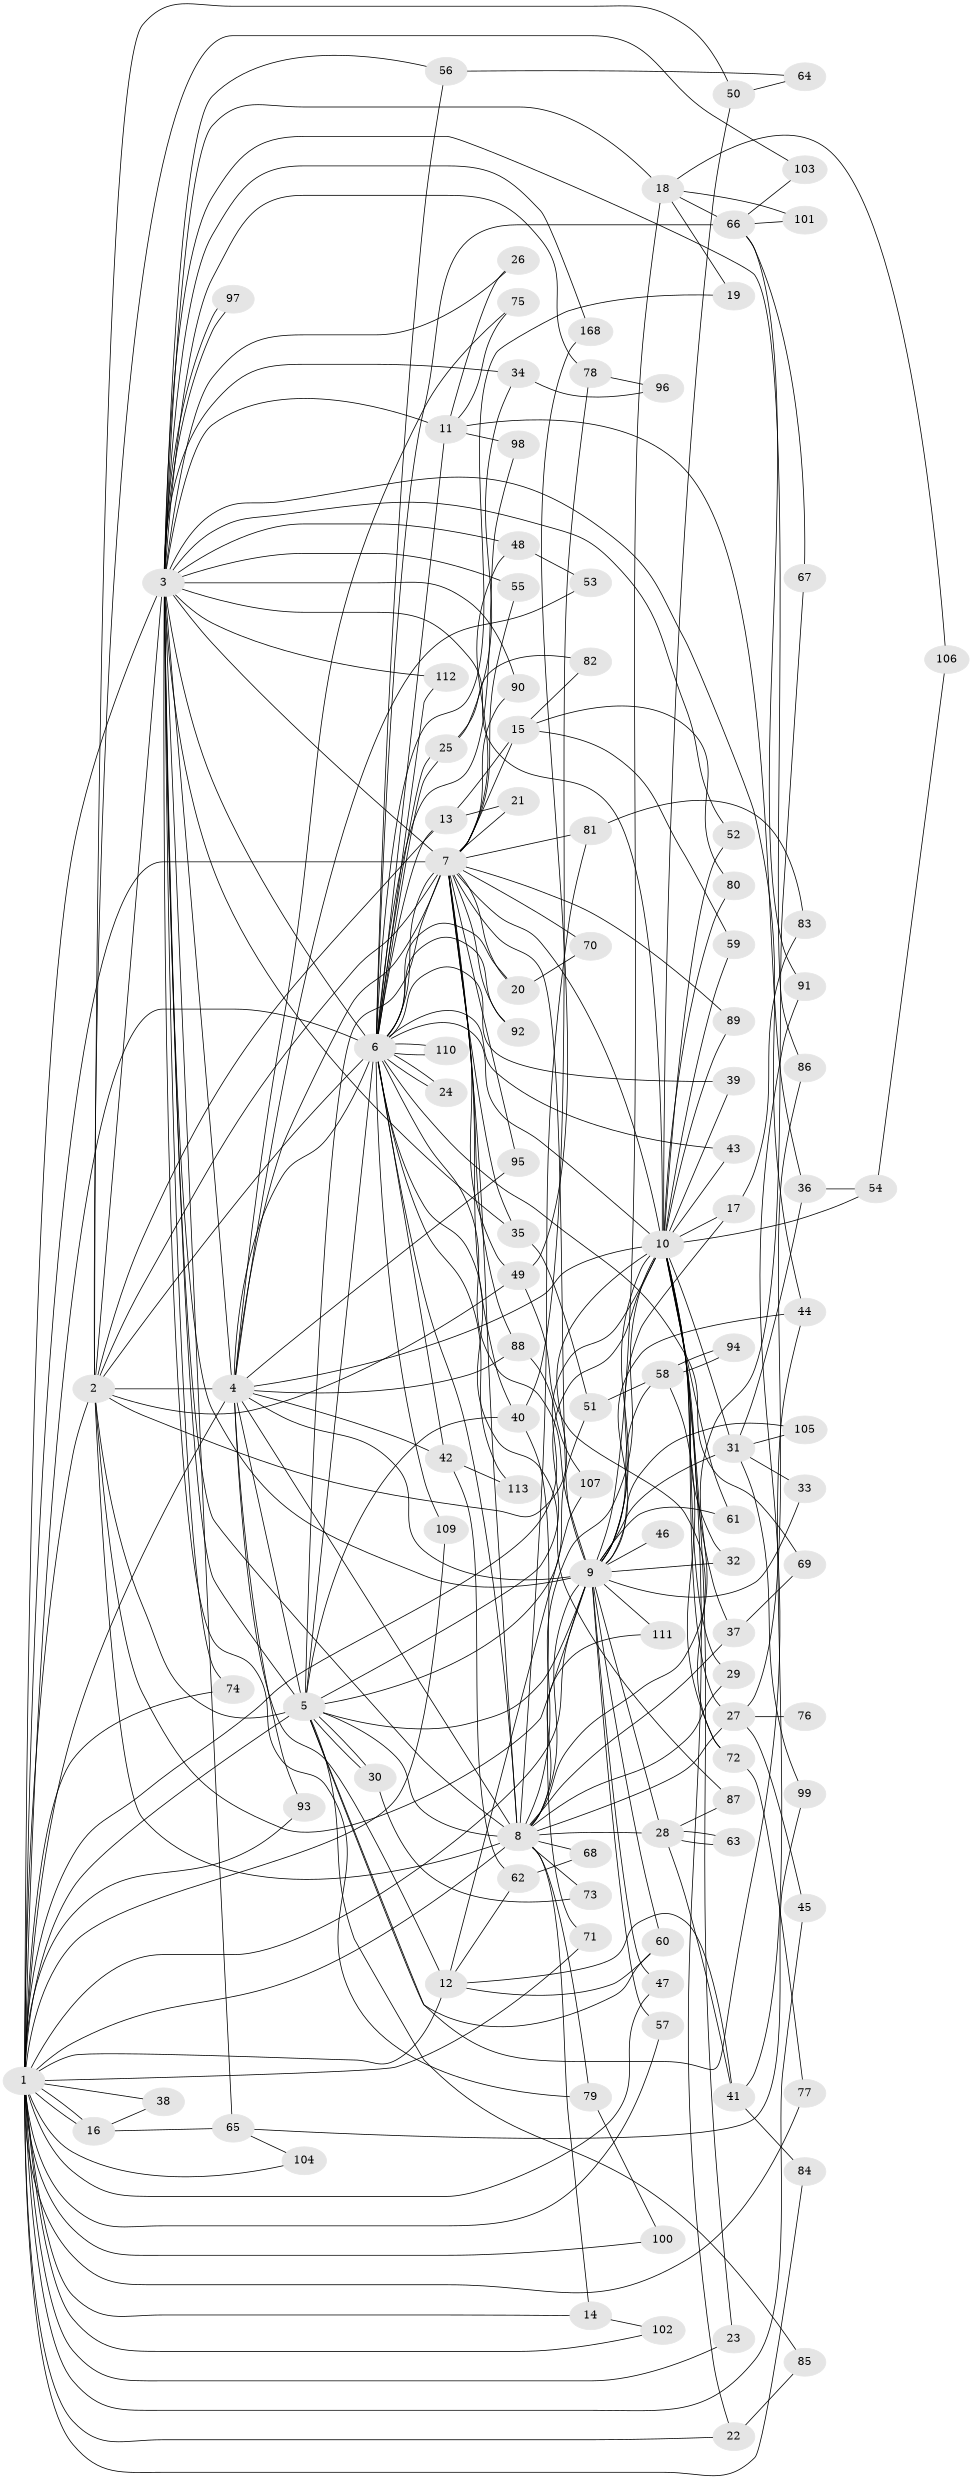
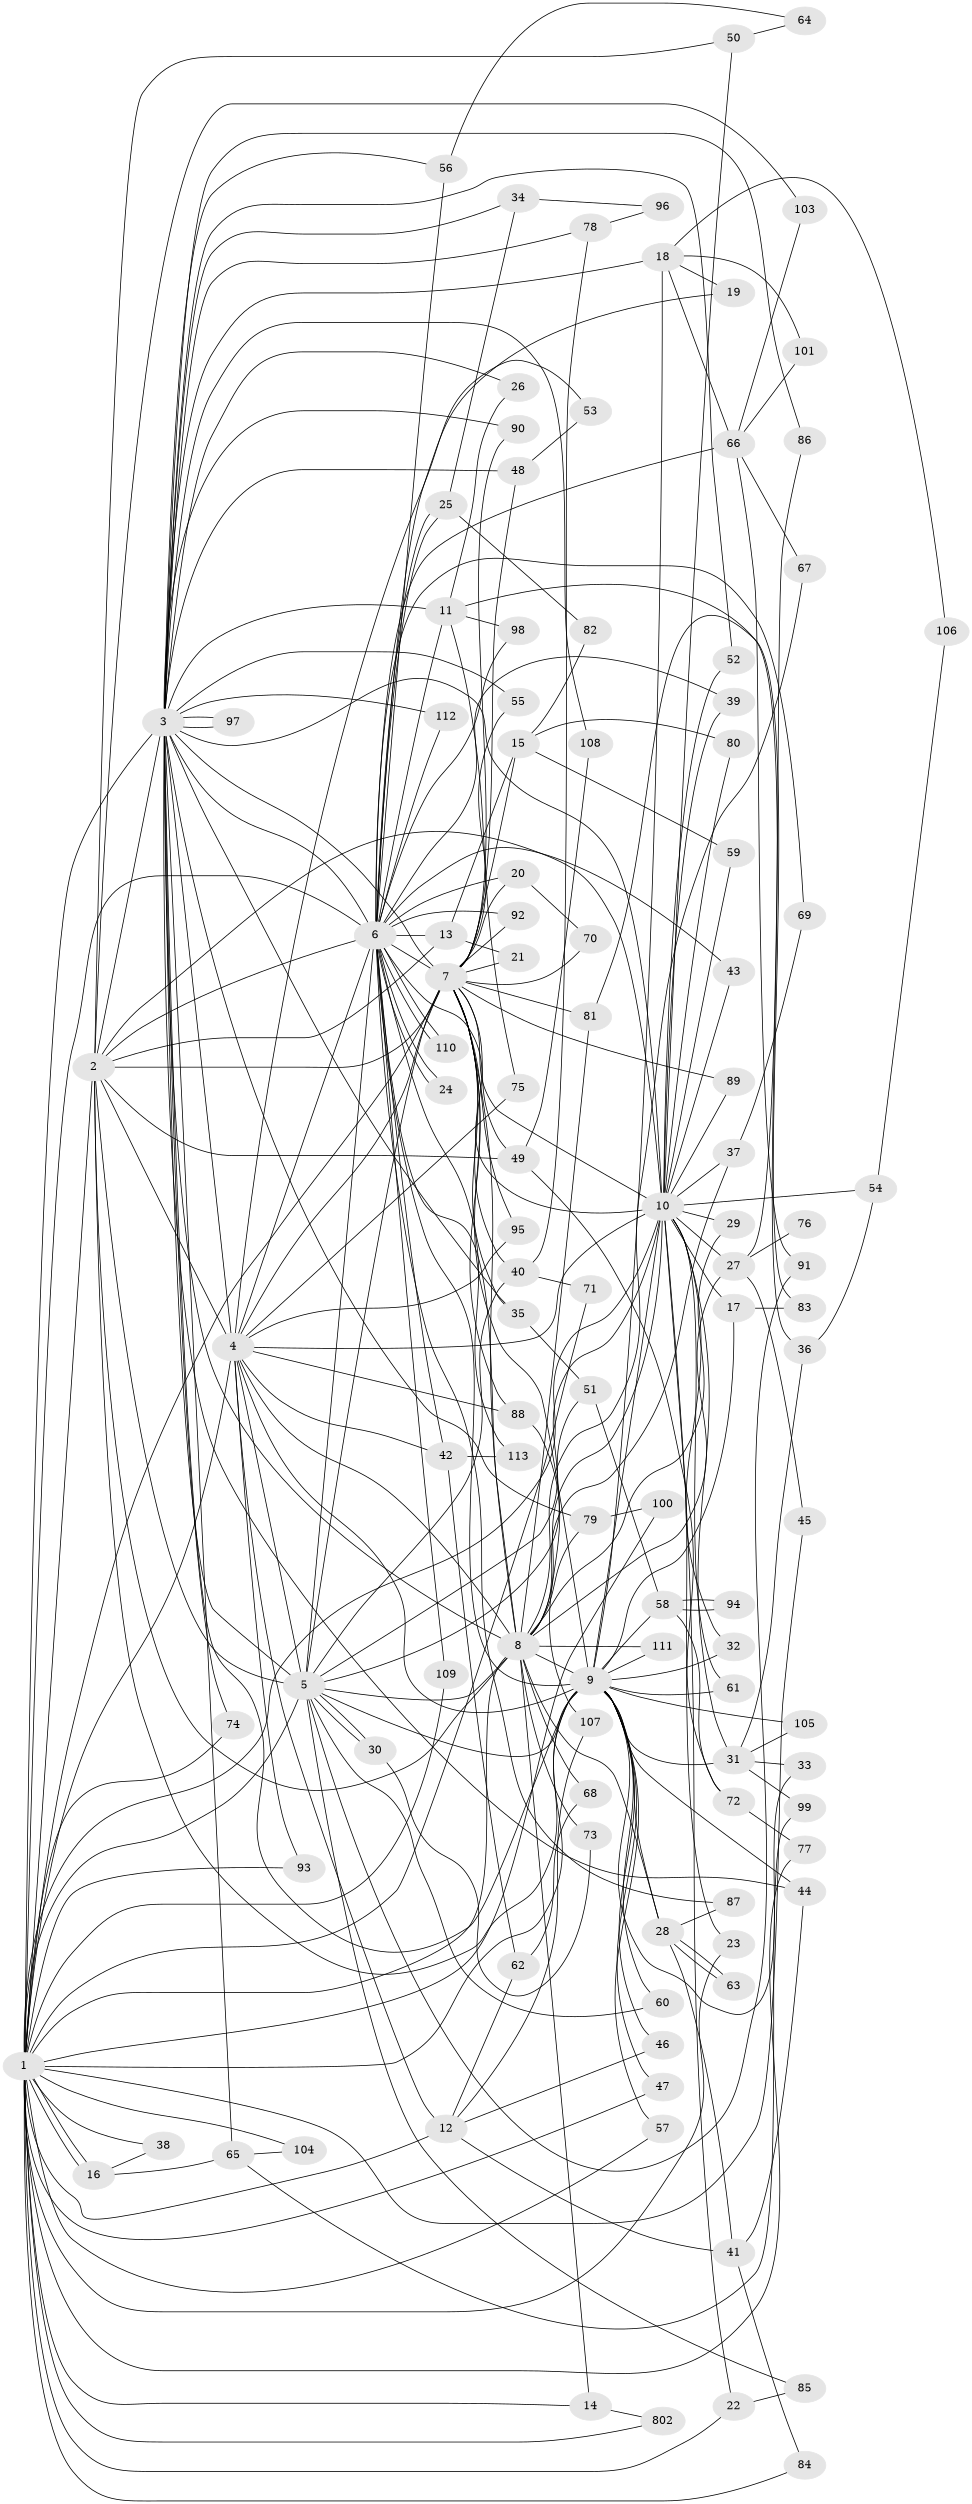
node "168": label "168" -> "108"
edge "60" -- "12": now "46" -- "12"
node "102": label "102" -> "802"
